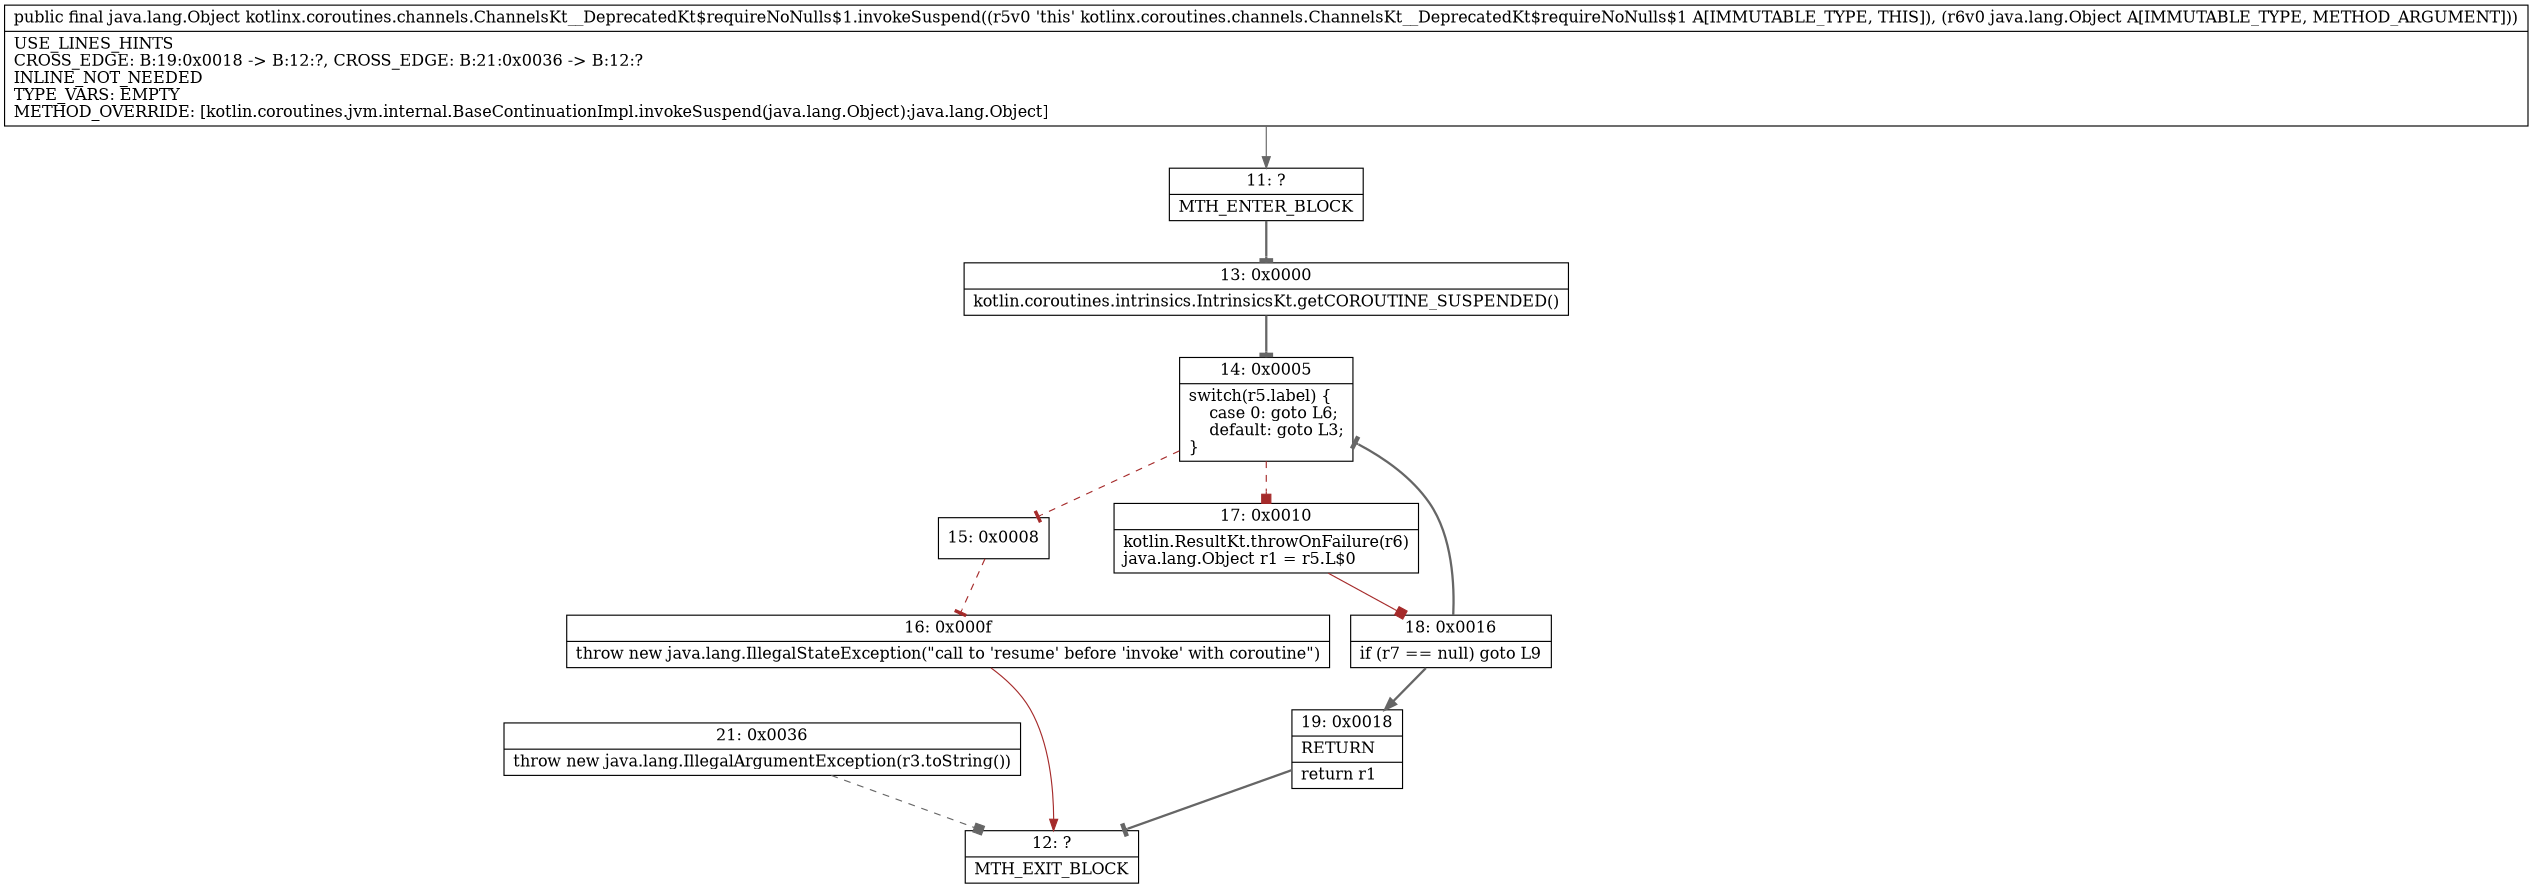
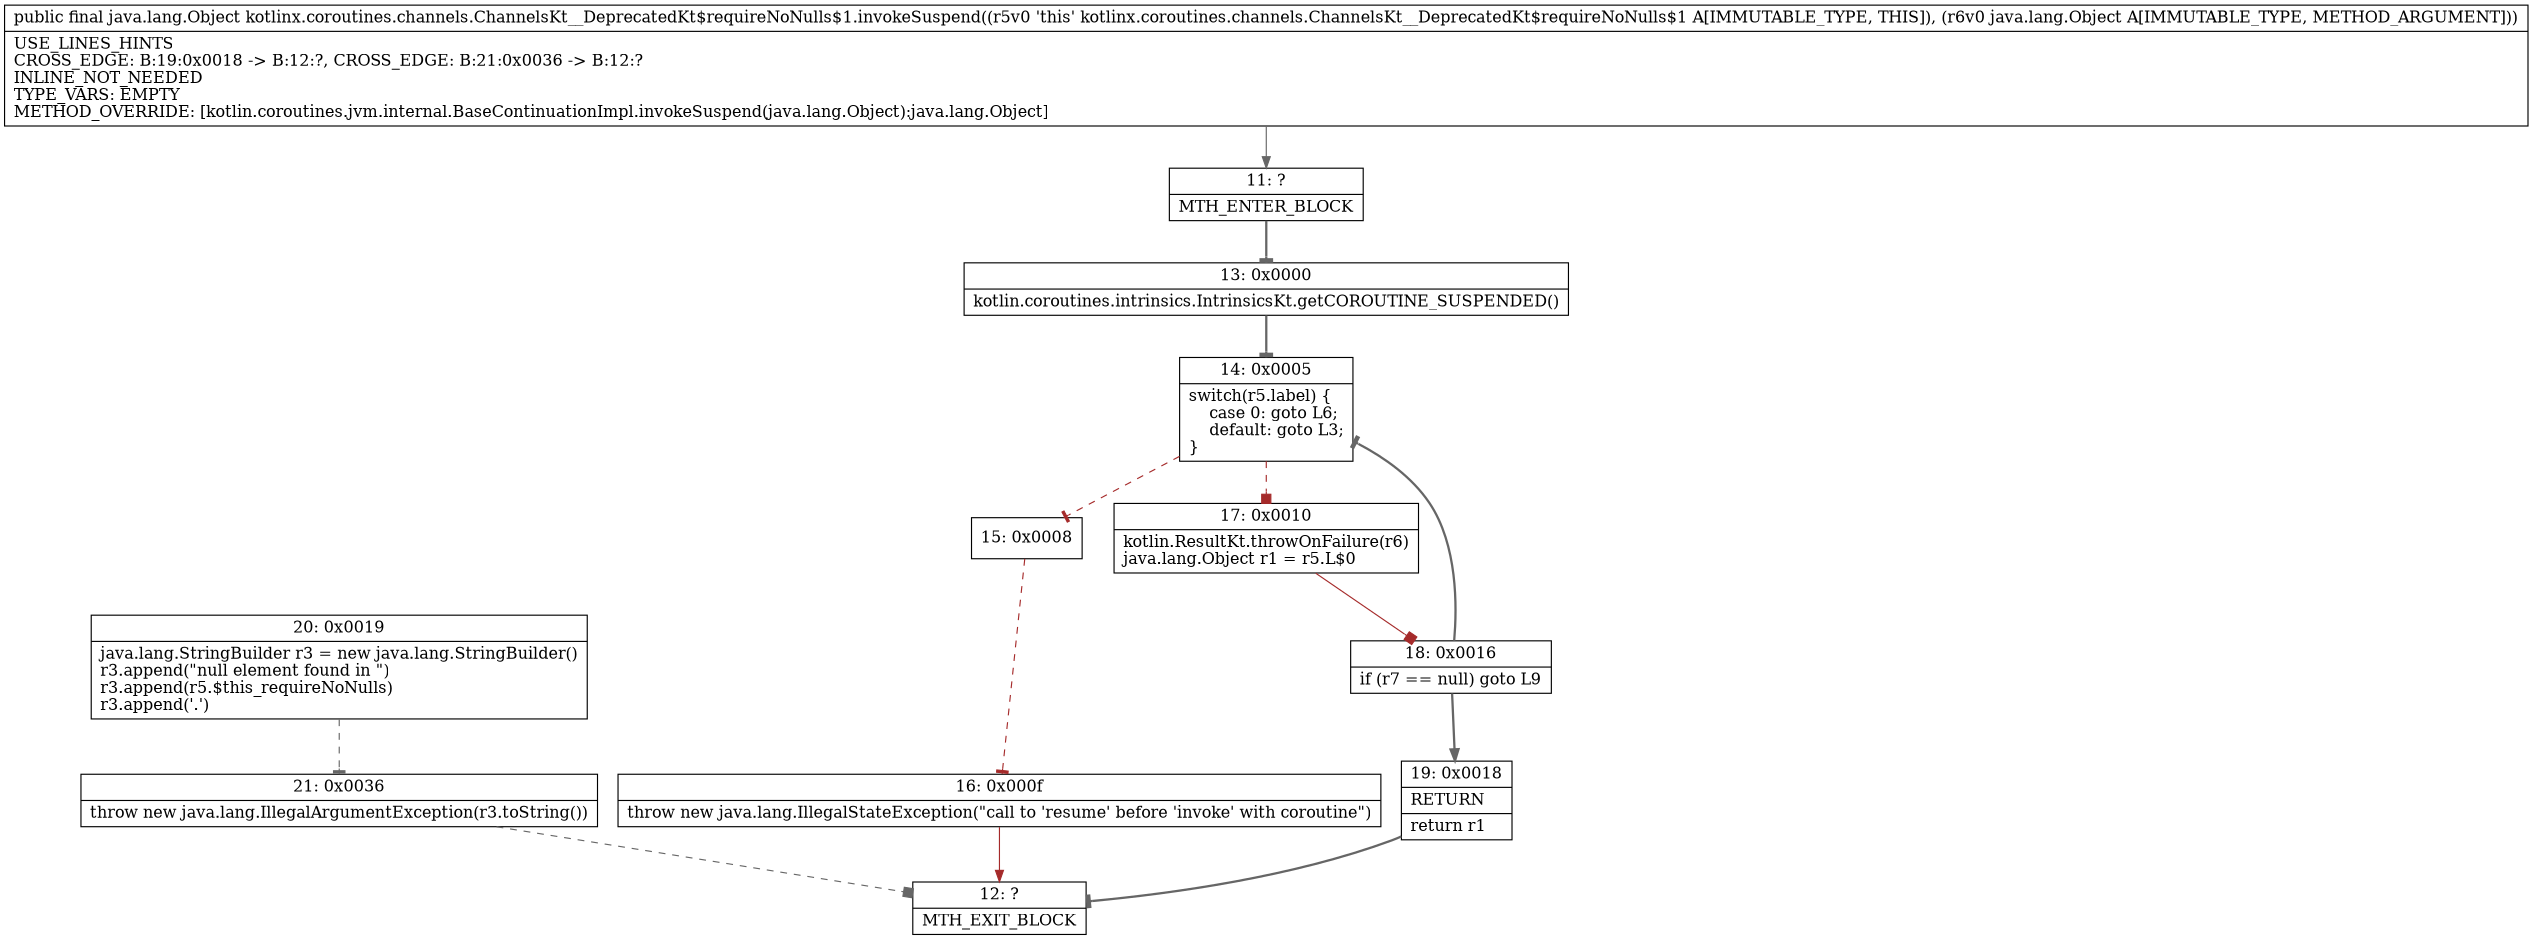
node "20: 0x0019": added
